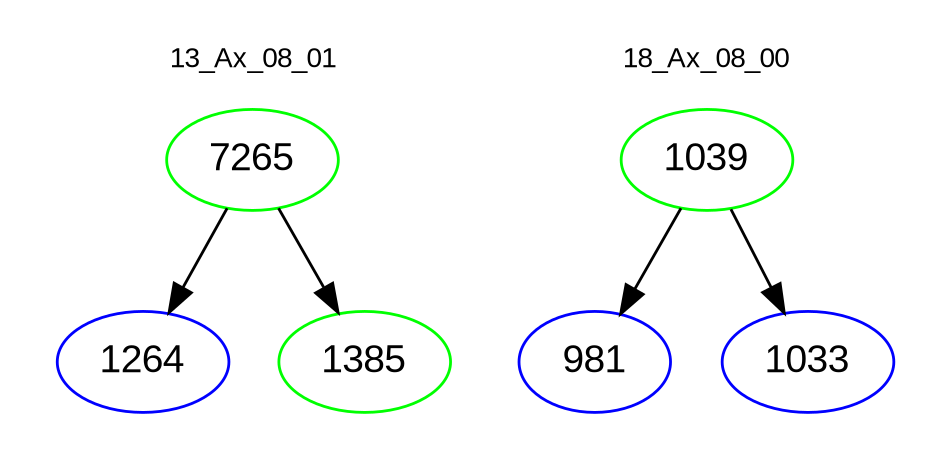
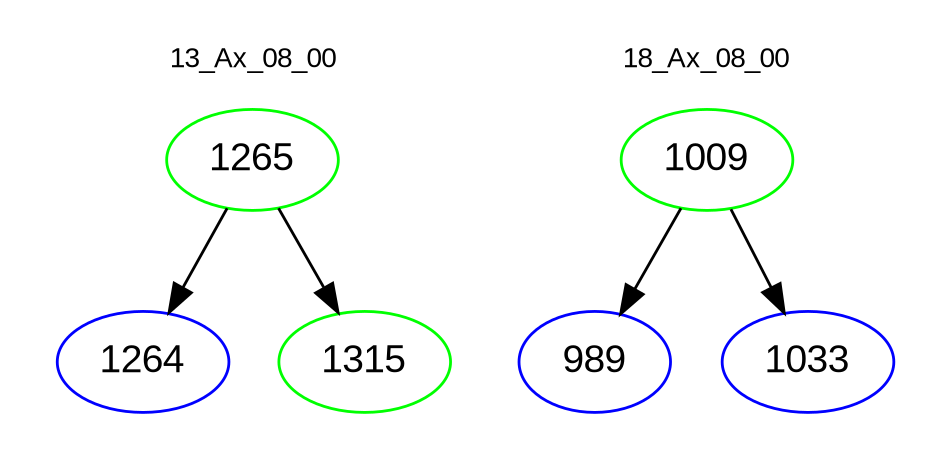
cluster "13_Ax_08_01": label "13_Ax_08_01" -> "13_Ax_08_00"
node "7265": label "7265" -> "1265"
node "1039": label "1039" -> "1009"
node "1385": label "1385" -> "1315"
node "981": label "981" -> "989"
